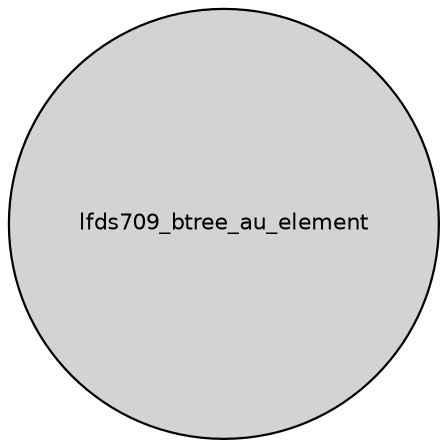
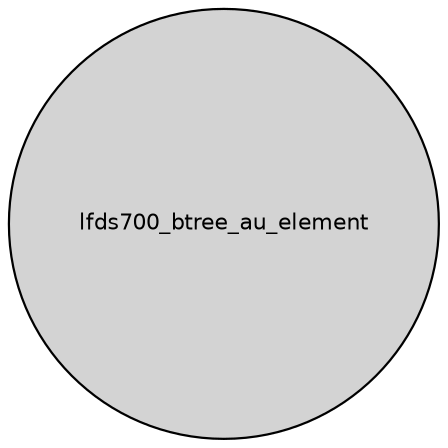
node "lfds709_btree_au_element": label "lfds709_btree_au_element" -> "lfds700_btree_au_element"
